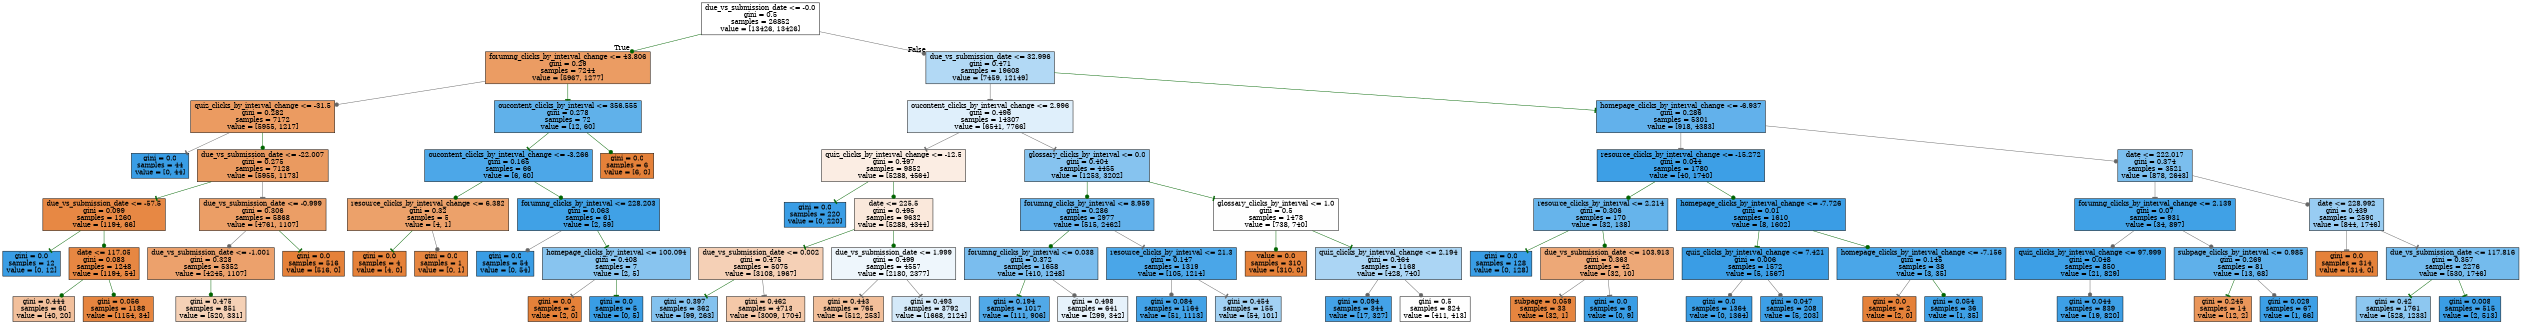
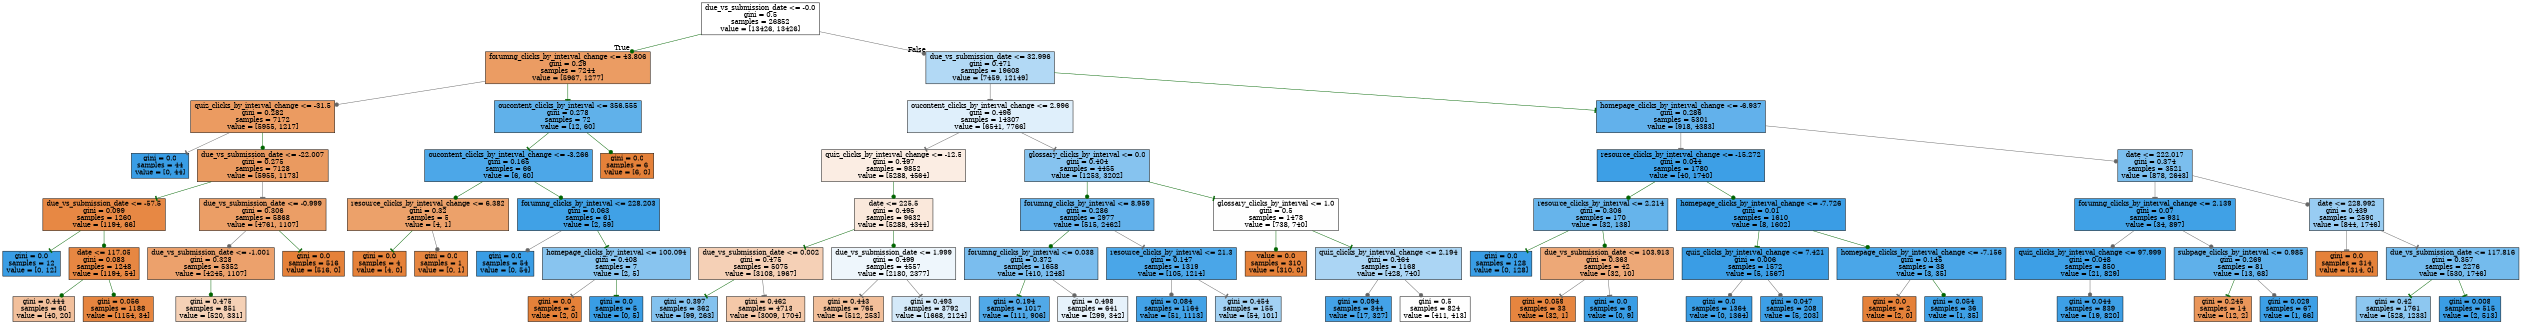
node "gini = 0.0 samples = 220 value = [0, 220]": removed
node "subpage = 0.059 samples = 33 value = [32, 1]": label "subpage = 0.059 samples = 33 value = [32, 1]" -> "gini = 0.059 samples = 33 value = [32, 1]"
